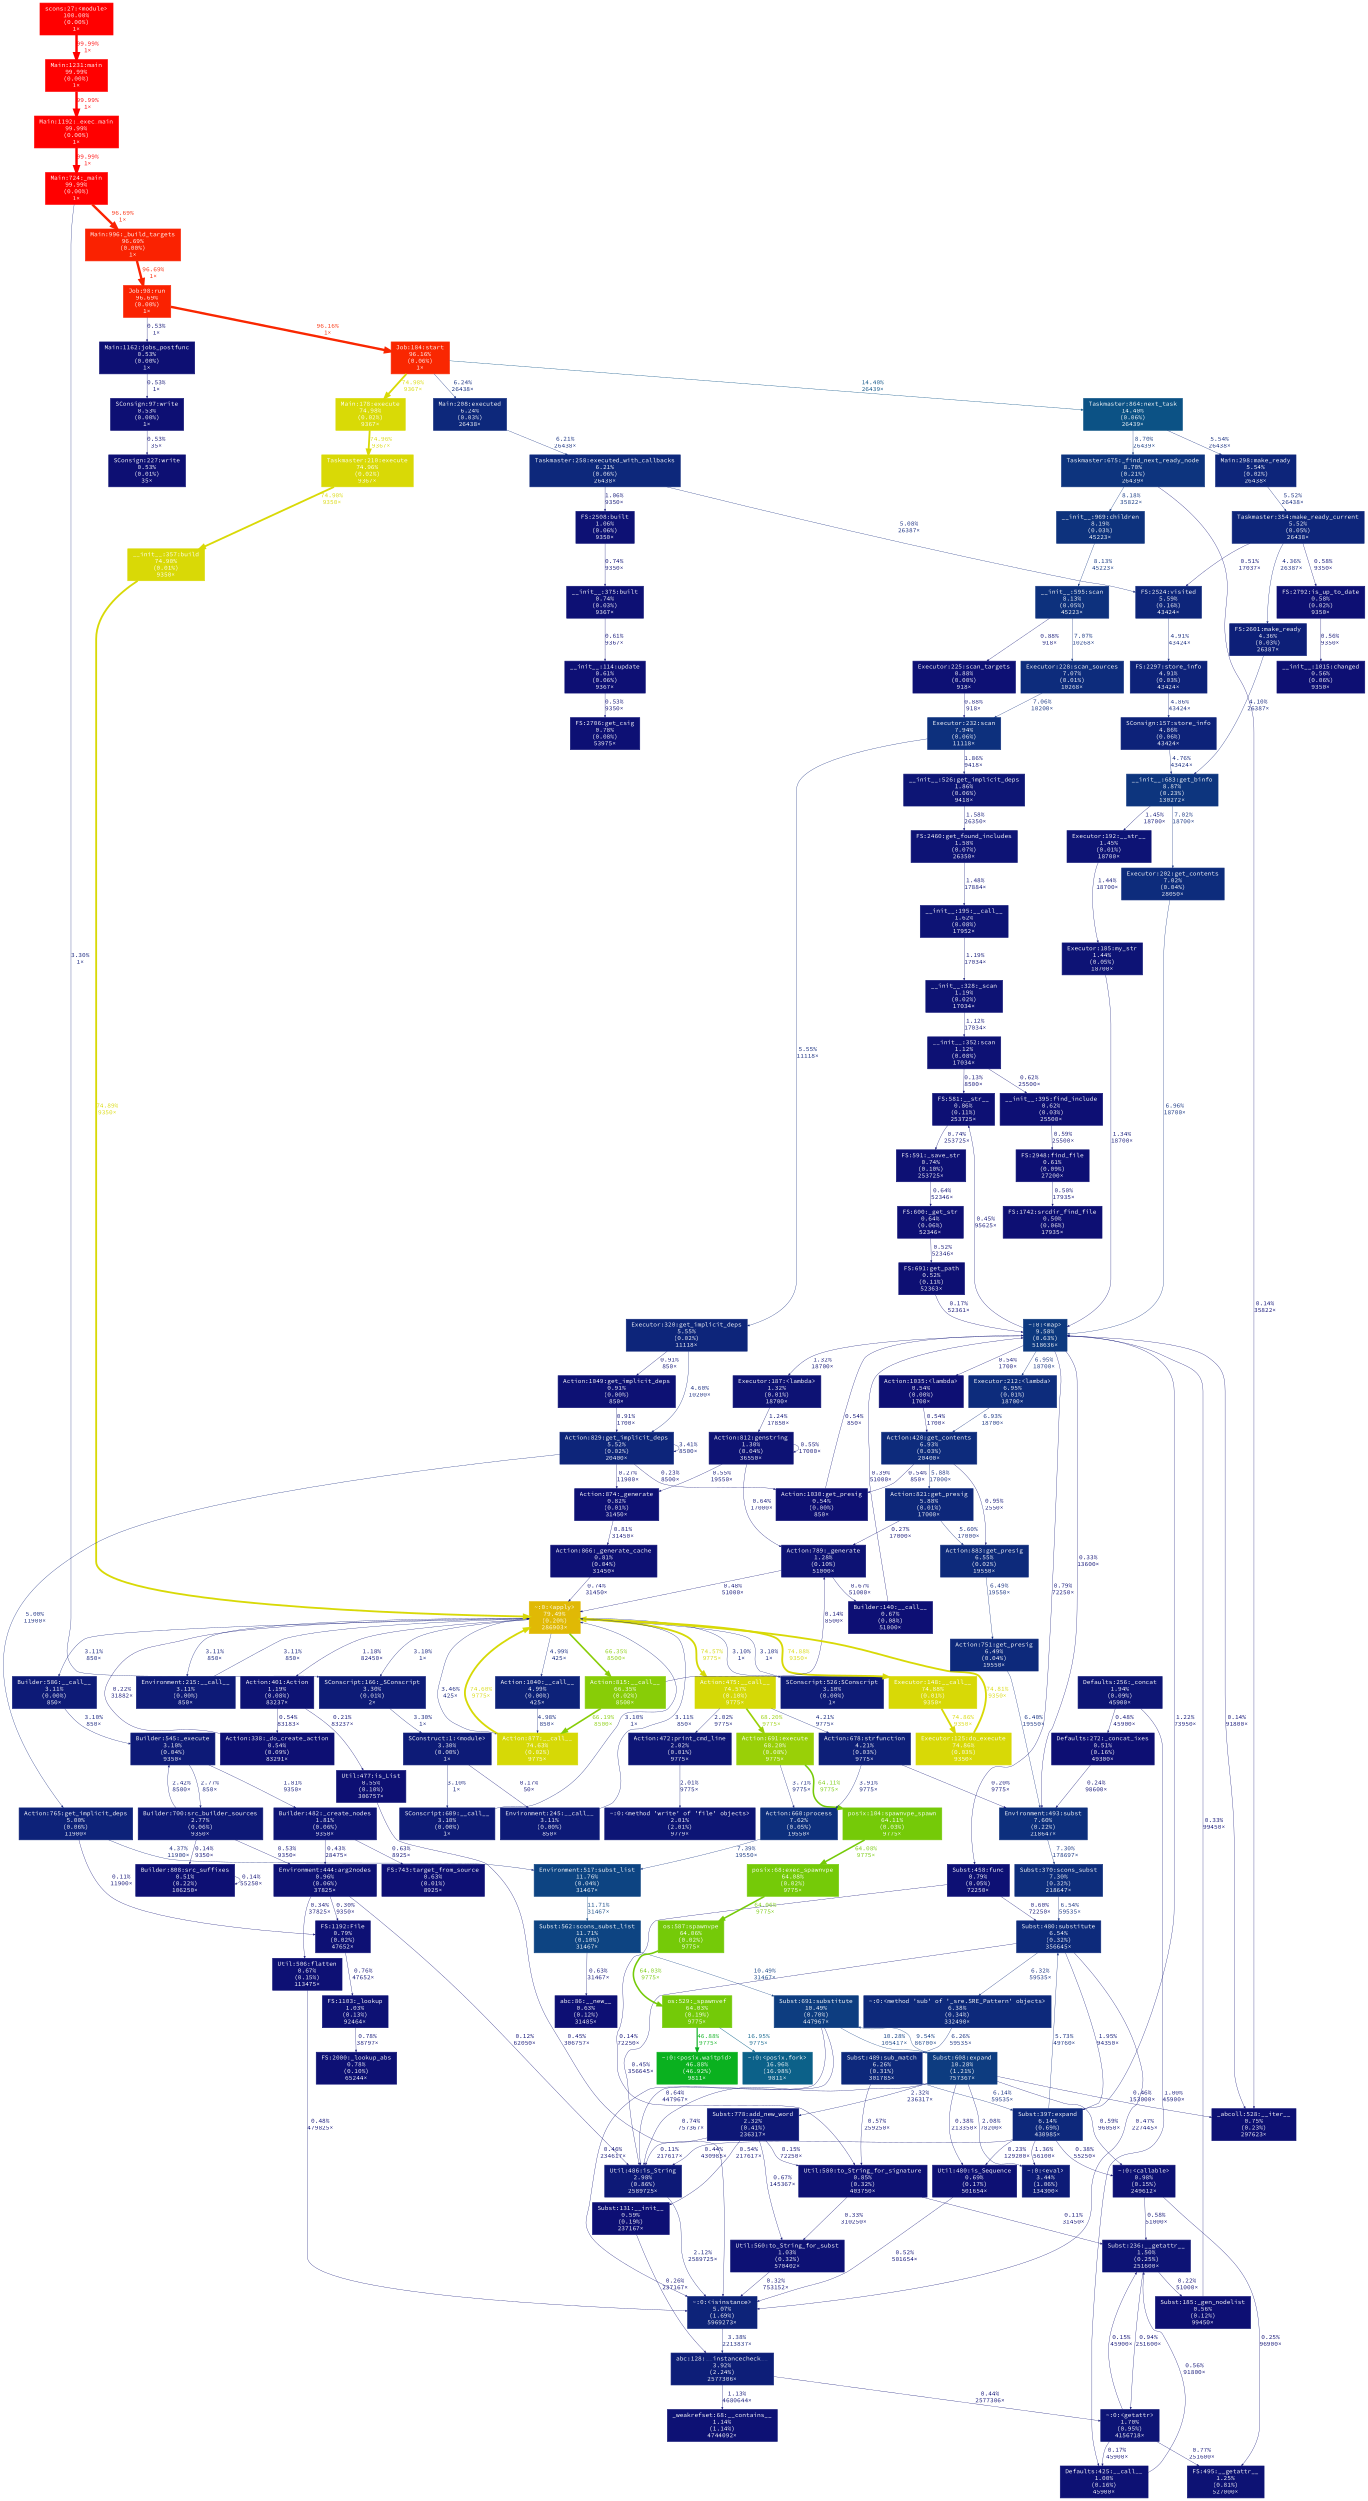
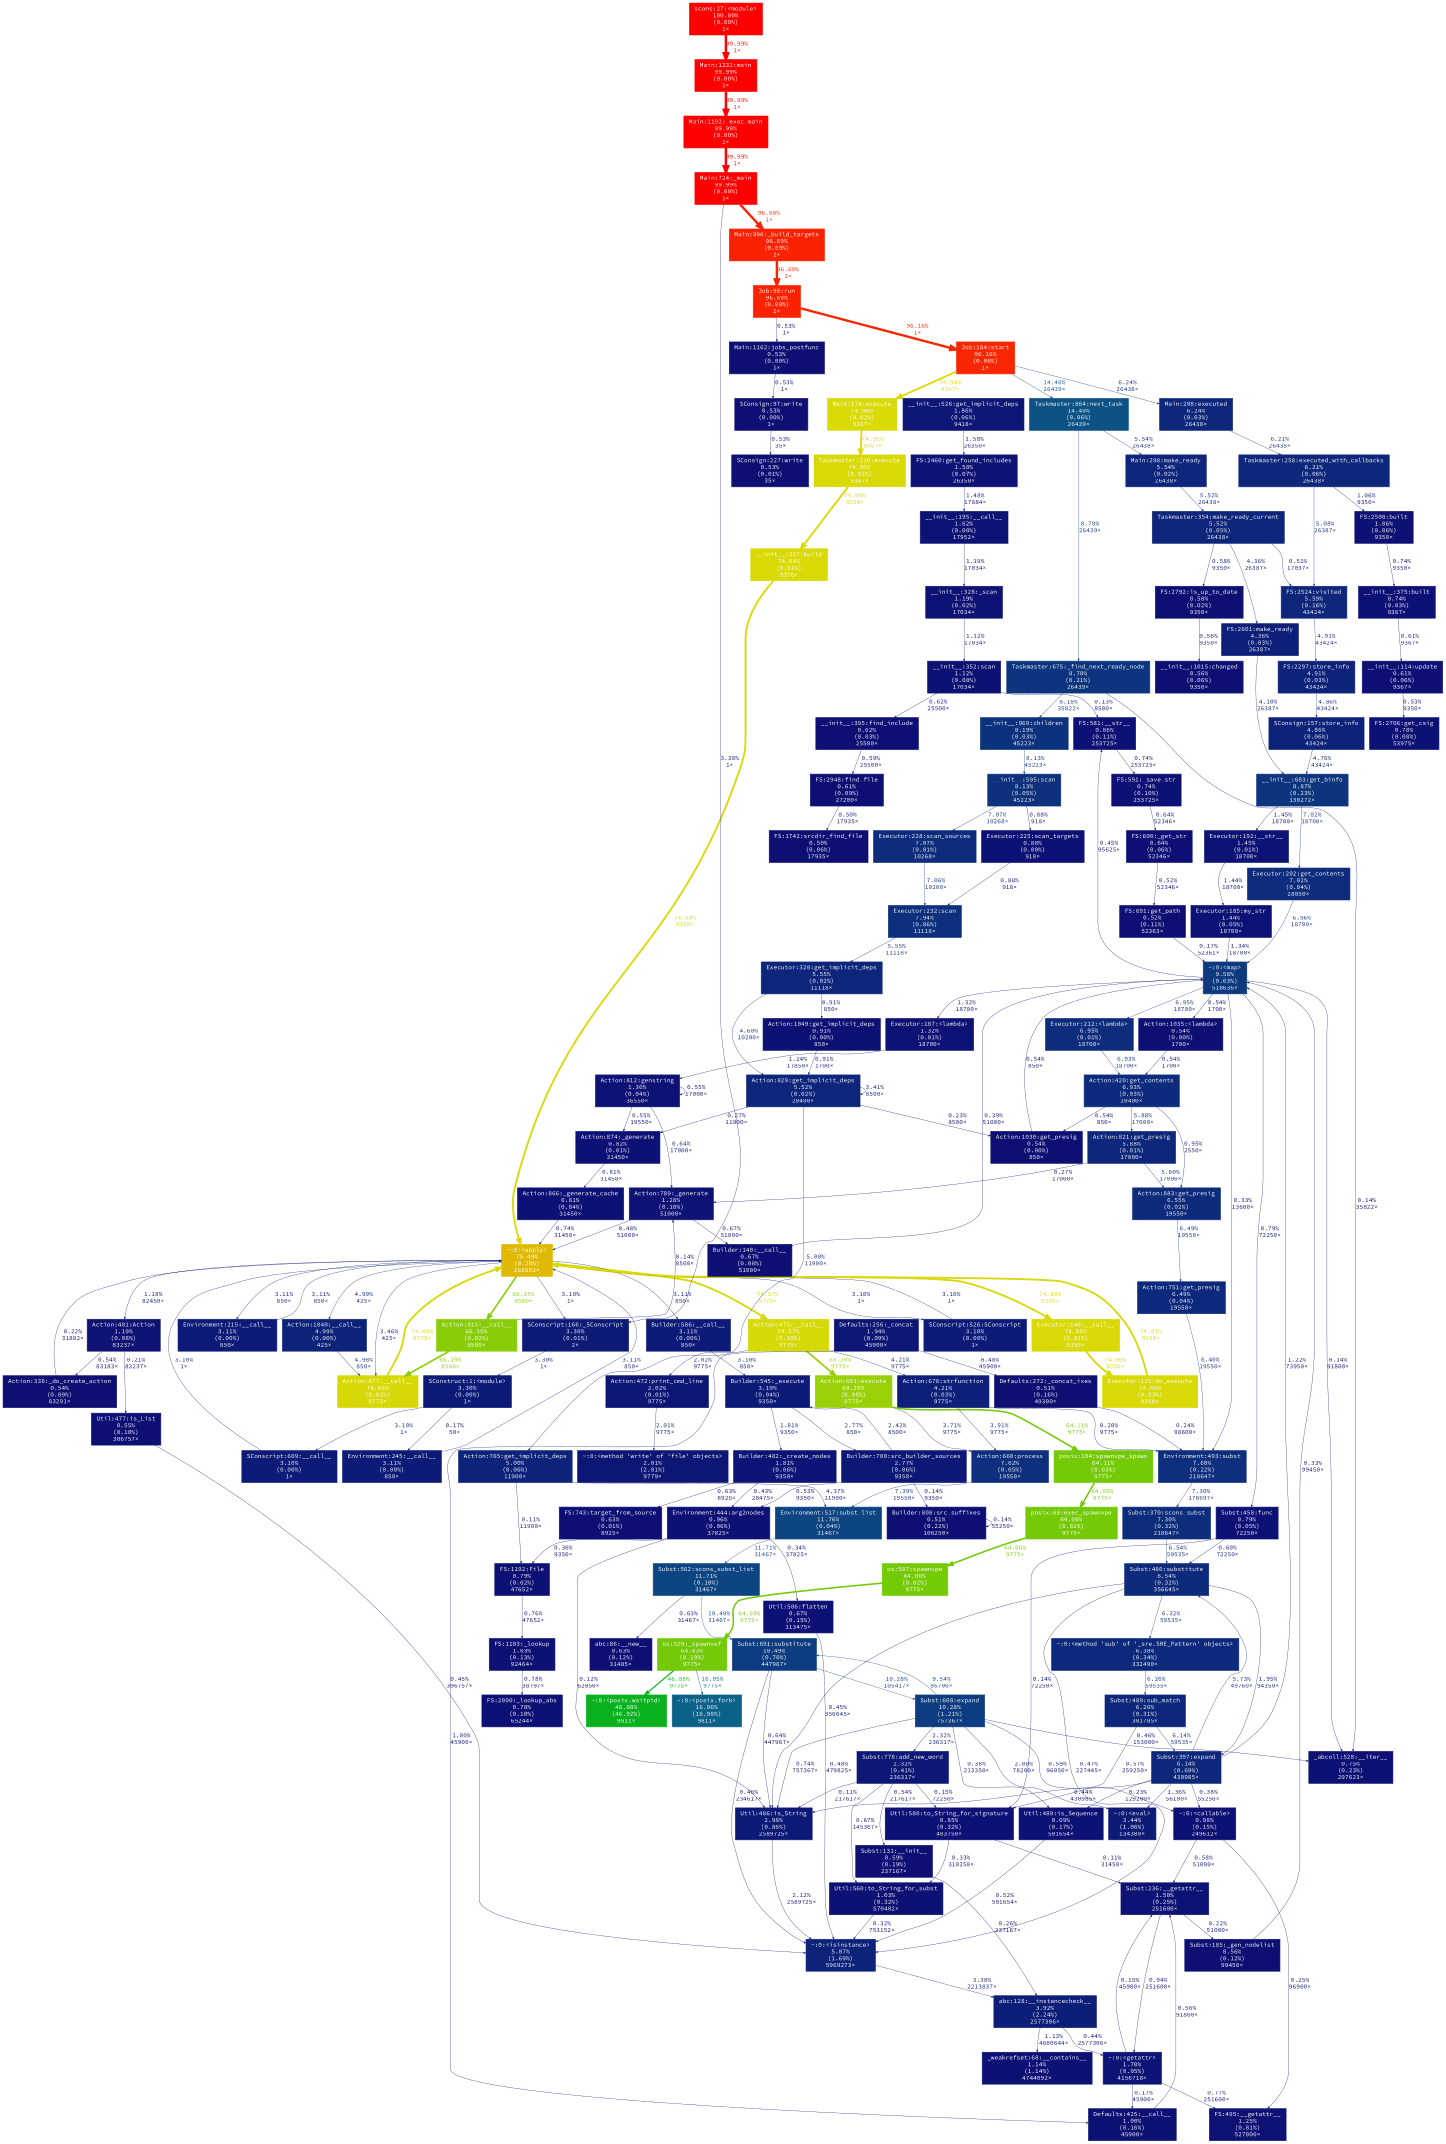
edge "Executor:232:scan 7.94% (0.06%) 11118×" -> "__init__:526:get_implicit_deps 1.86% (0.06%) 9418×": removed, label "1.86% 9418×"
